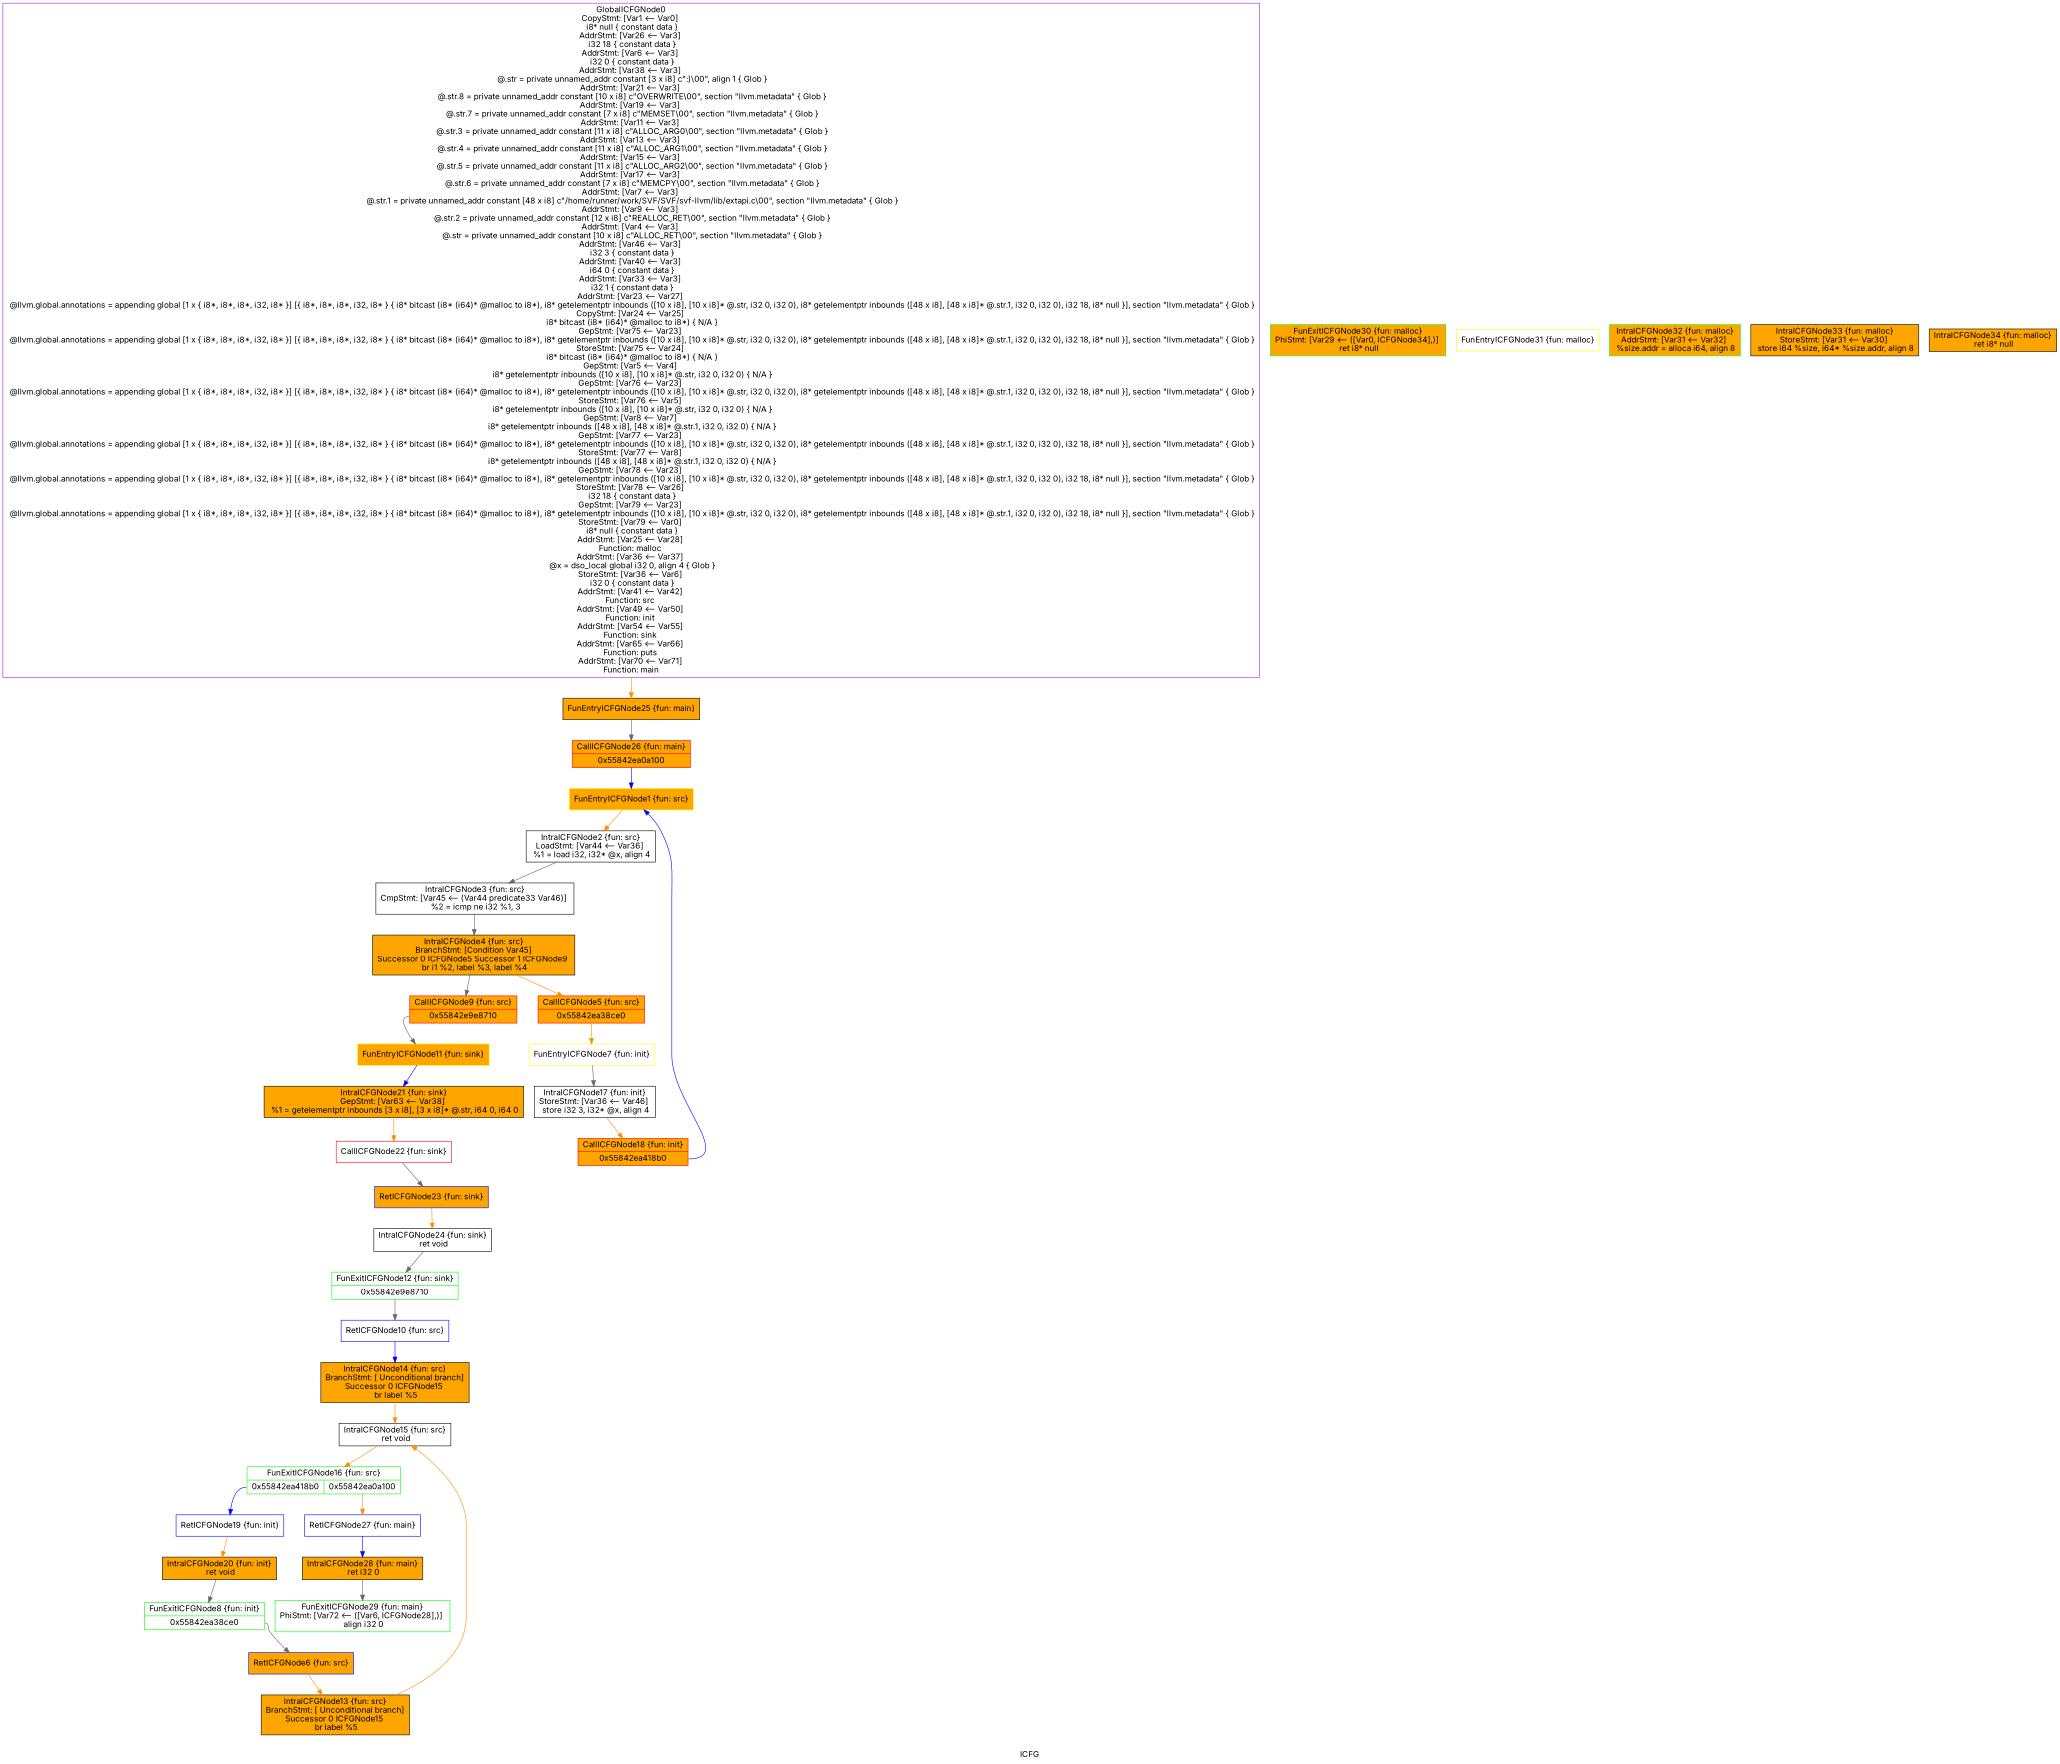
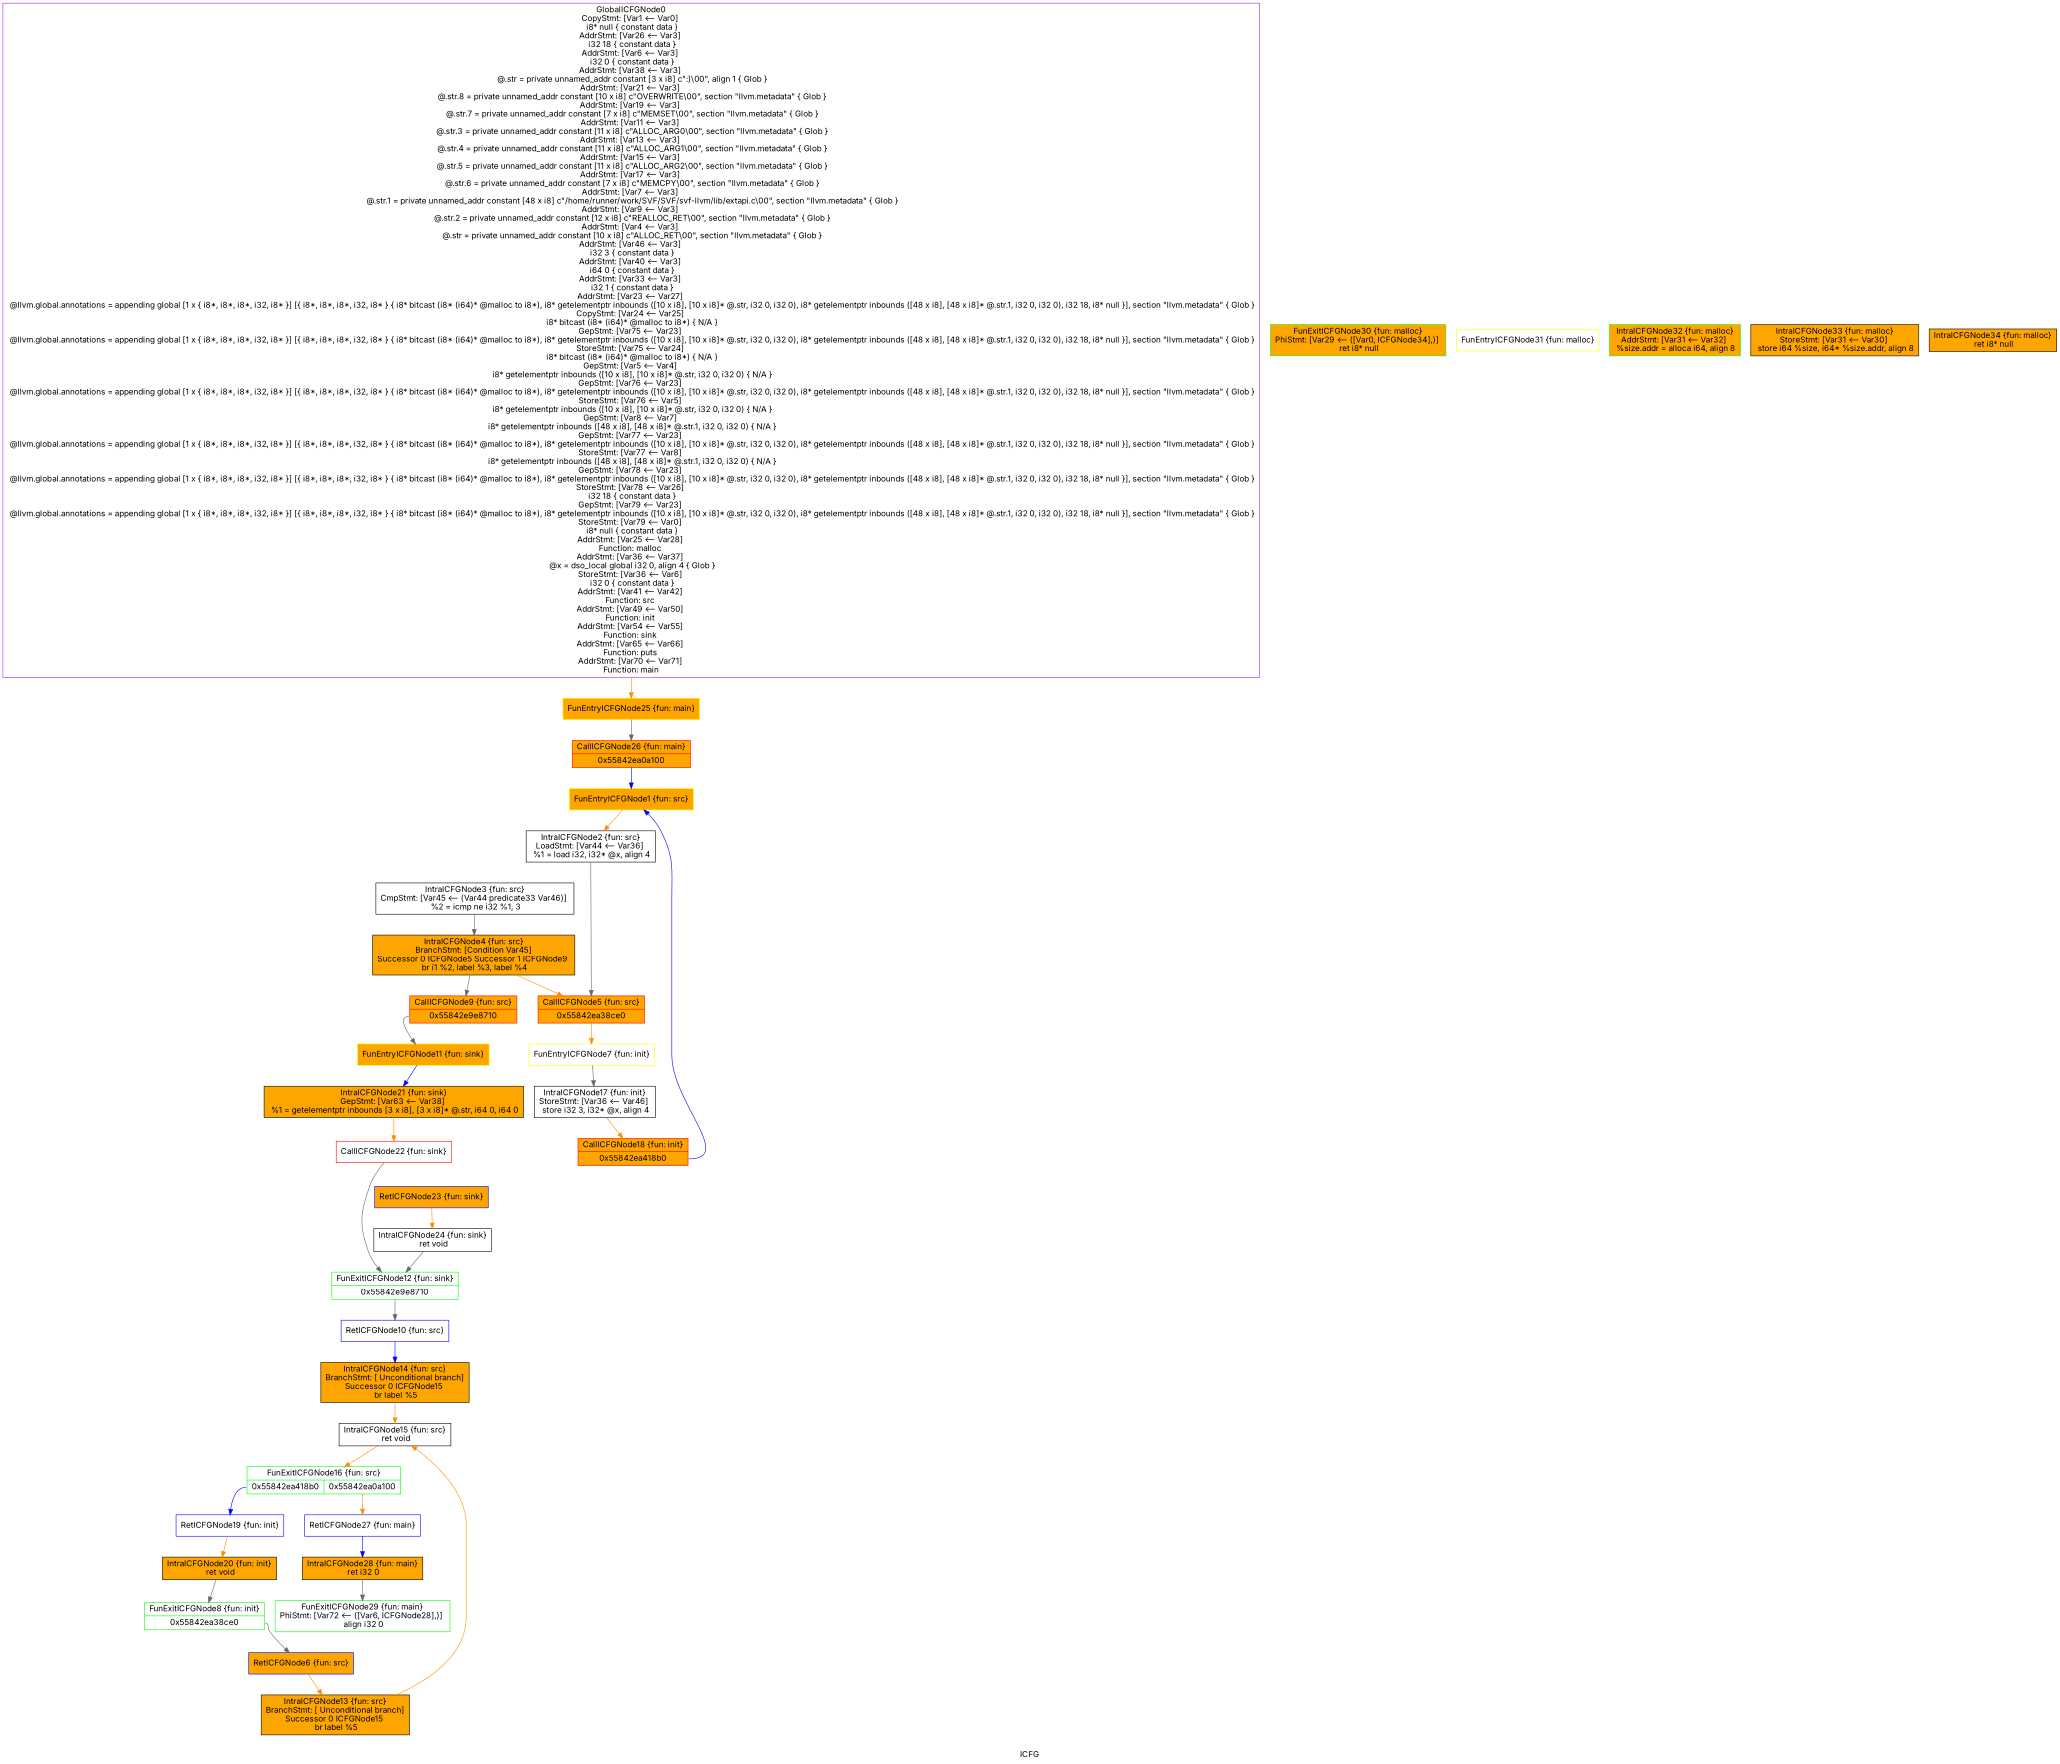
node "FunEntryICFGNode25 {fun: main}": color black -> yellow
edge "IntraICFGNode2 {fun: src}" -> "IntraICFGNode3 {fun: src}": now "IntraICFGNode2 {fun: src}" -> "CallICFGNode5 {fun: src}"
edge "CallICFGNode22 {fun: sink}" -> "RetICFGNode23 {fun: sink}": now "CallICFGNode22 {fun: sink}" -> "FunExitICFGNode12 {fun: sink}"
